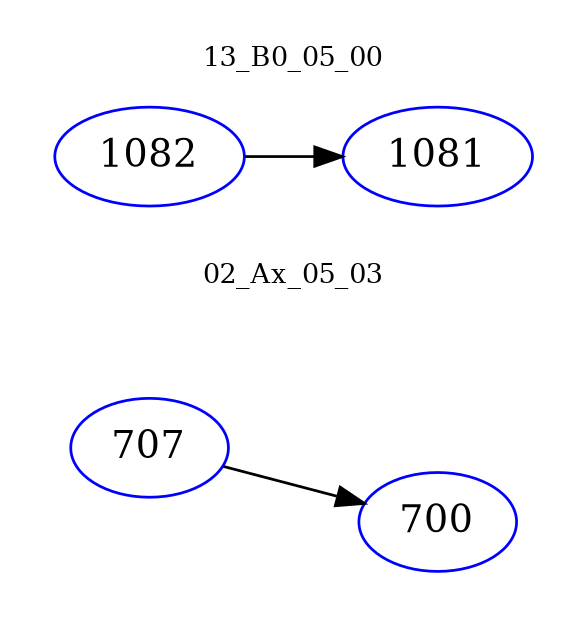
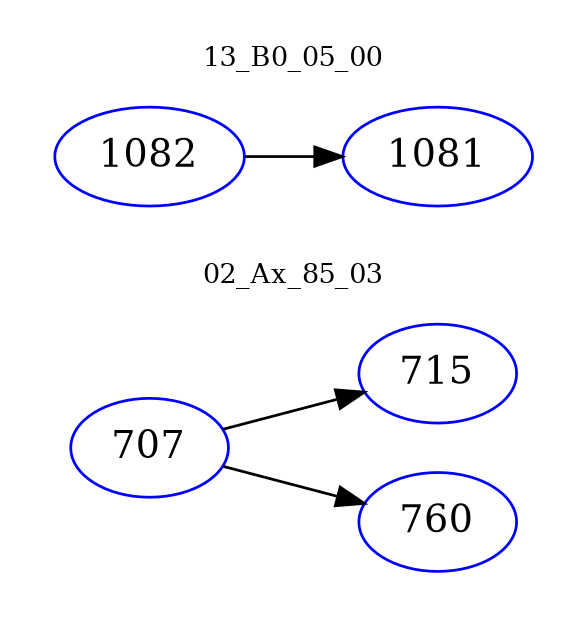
cluster "02_Ax_05_03": label "02_Ax_05_03" -> "02_Ax_85_03"
node "715": added
node "700": label "700" -> "760"
